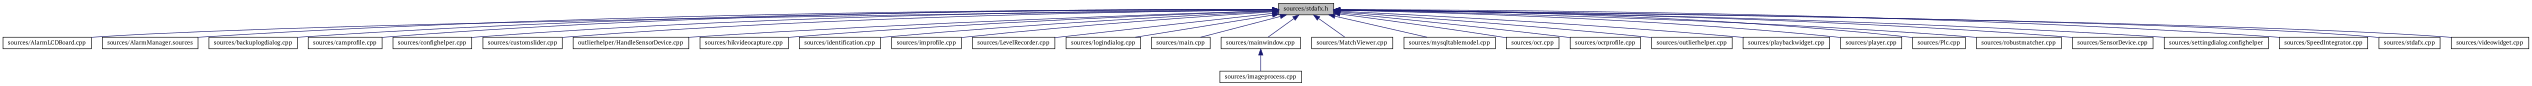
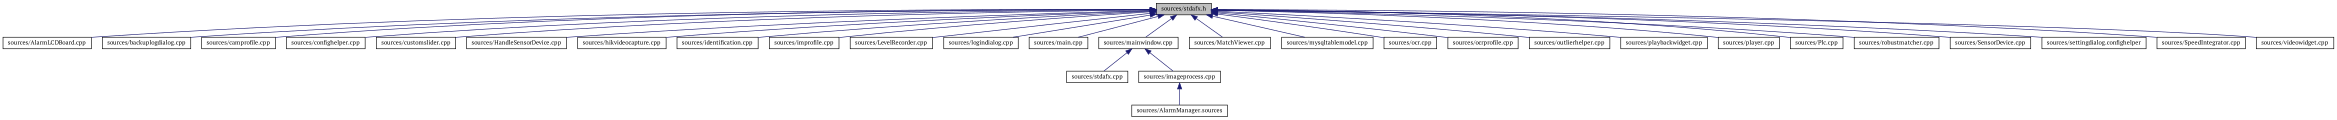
edge "sources/AlarmManager.sources" -> "sources/stdafx.h": now "sources/AlarmManager.sources" -> "sources/imageprocess.cpp"
edge "sources/stdafx.cpp" -> "sources/stdafx.h": now "sources/stdafx.cpp" -> "sources/mainwindow.cpp"
node "outlierhelper/HandleSensorDevice.cpp": label "outlierhelper/HandleSensorDevice.cpp" -> "sources/HandleSensorDevice.cpp"
